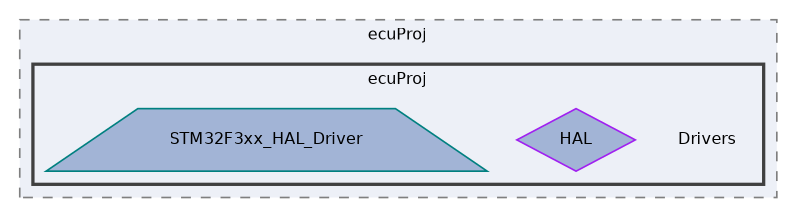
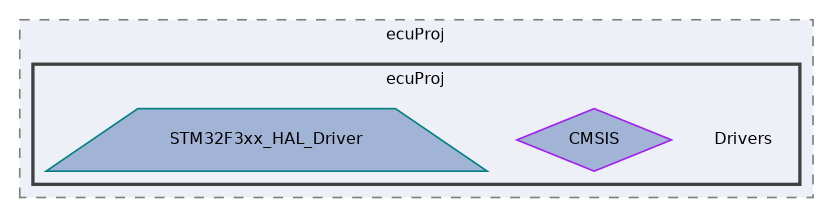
node "HAL": label "HAL" -> "CMSIS"
